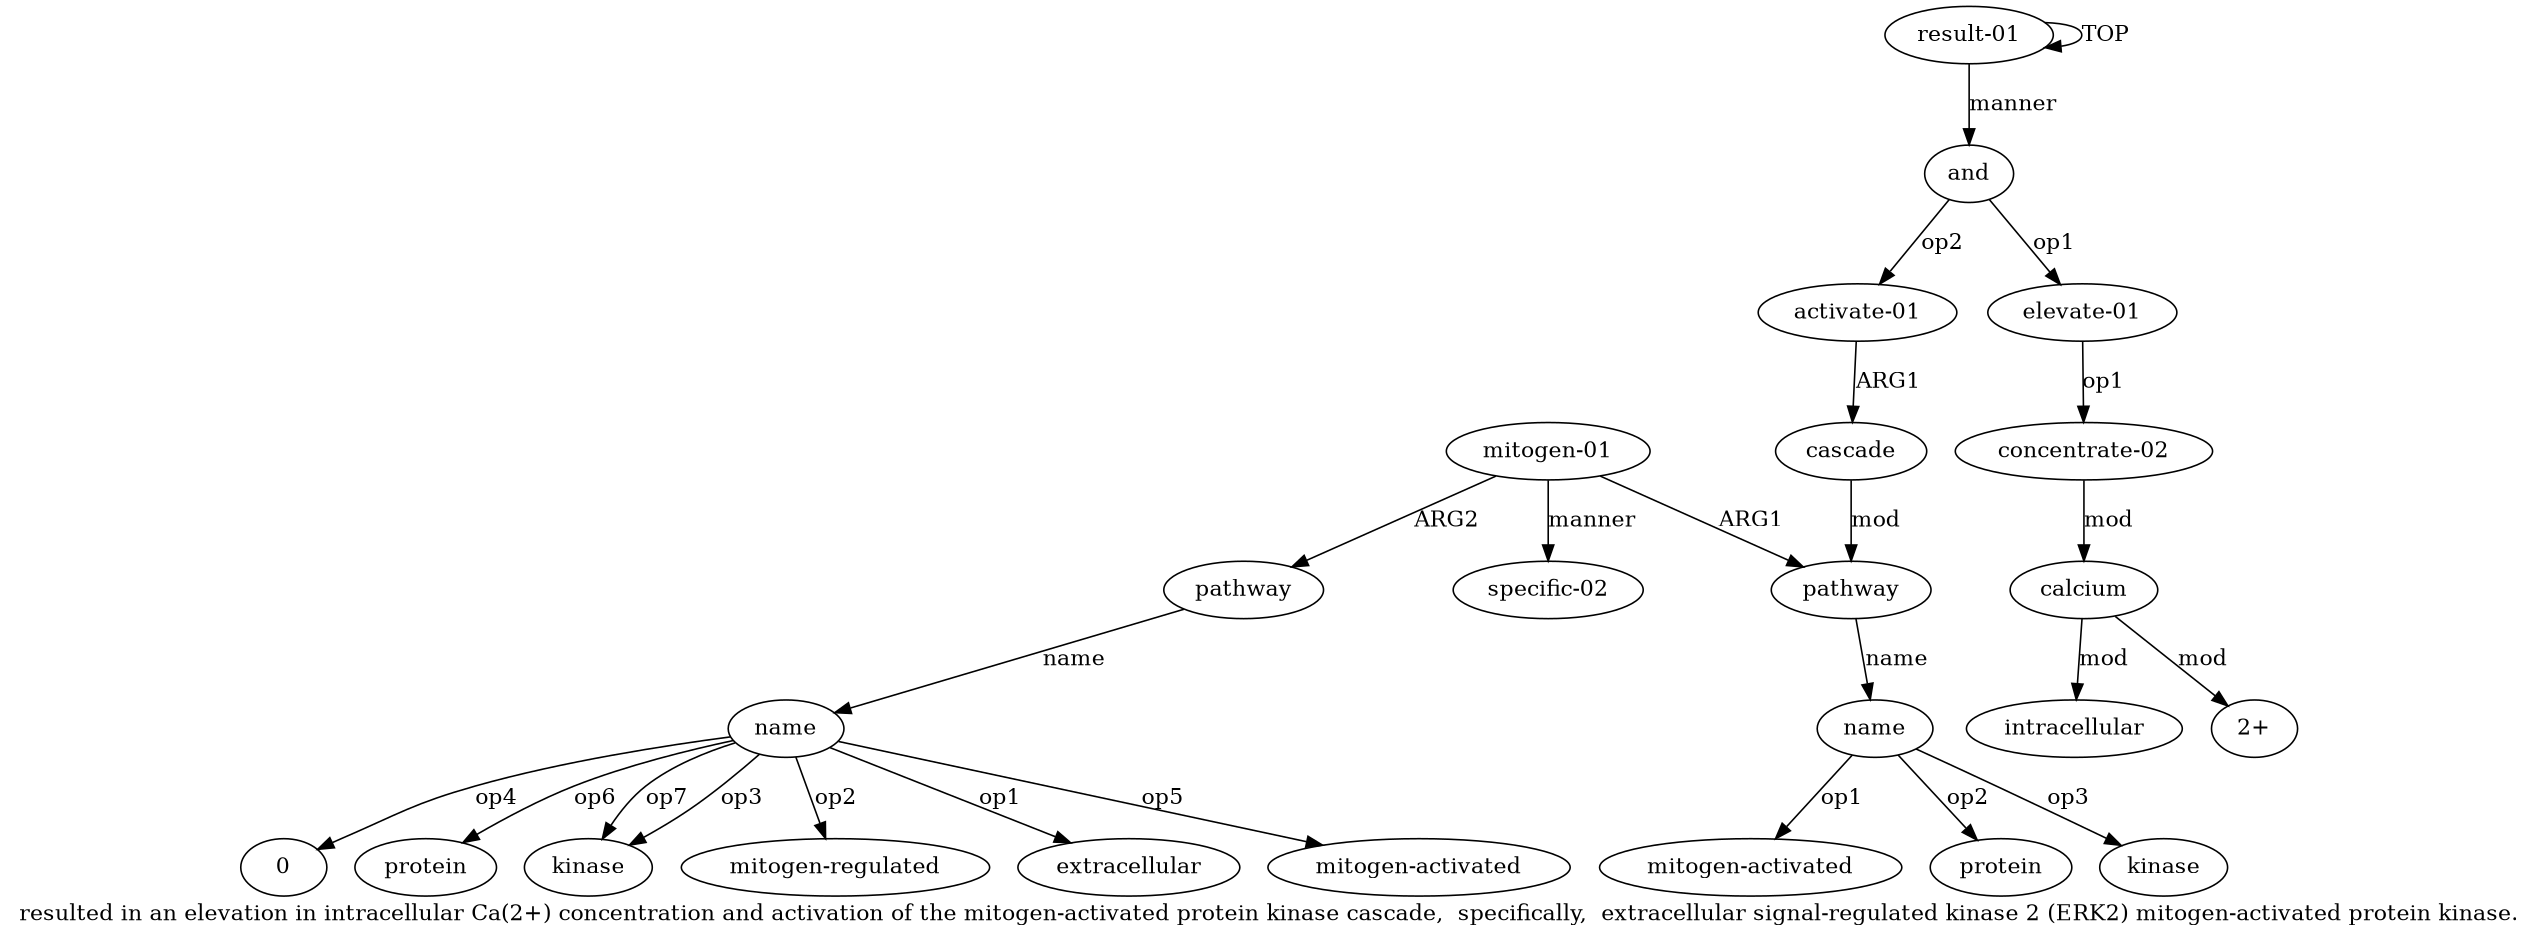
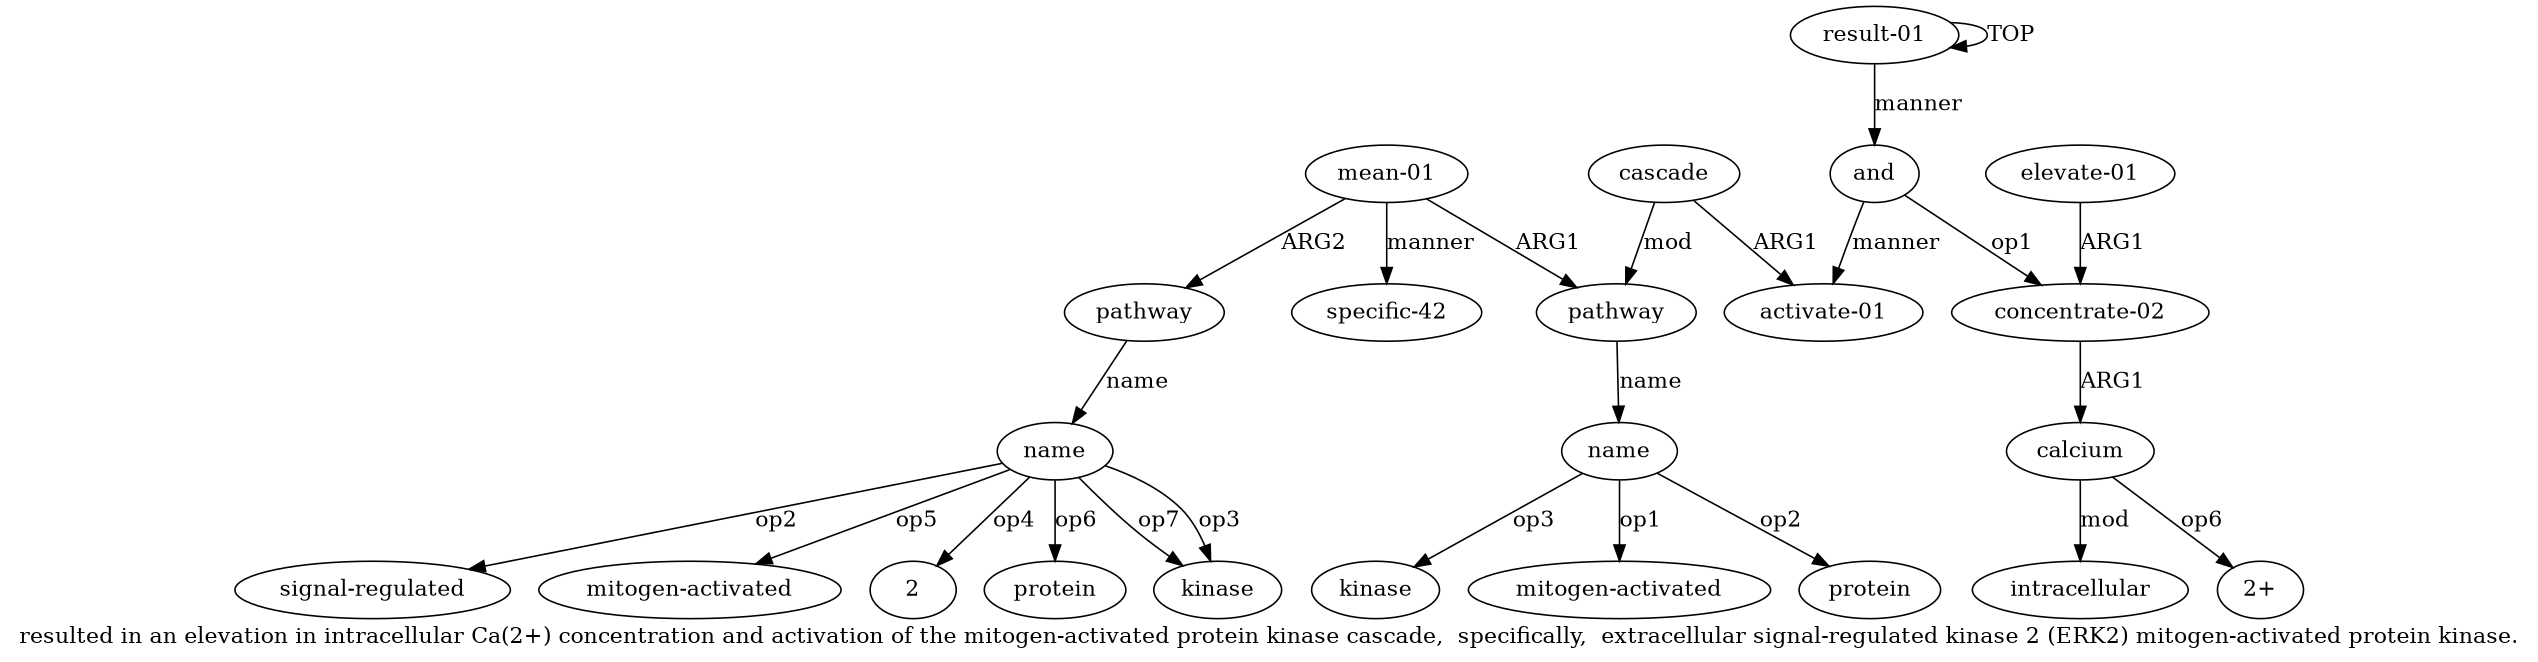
edge "and" -> "elevate-01": now "and" -> "concentrate-02"
edge "and" -> "activate-01": label "op2" -> "manner"
edge "activate-01" -> "cascade": reversed
edge "elevate-01" -> "concentrate-02": label "op1" -> "ARG1"
node "mitogen-01": label "mitogen-01" -> "mean-01"
edge "concentrate-02" -> "calcium": label "mod" -> "ARG1"
node "specific-02": label "specific-02" -> "specific-42"
edge "calcium" -> "2+": label "mod" -> "op6"
node "0": label "0" -> "2"
node "mitogen-regulated": label "mitogen-regulated" -> "signal-regulated"
node "extracellular": removed
